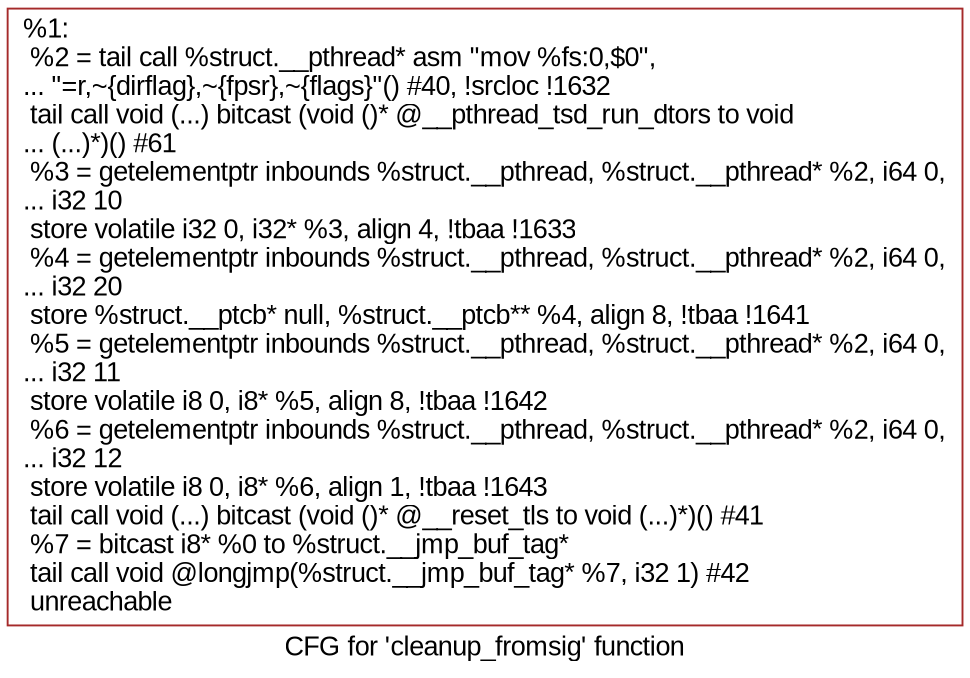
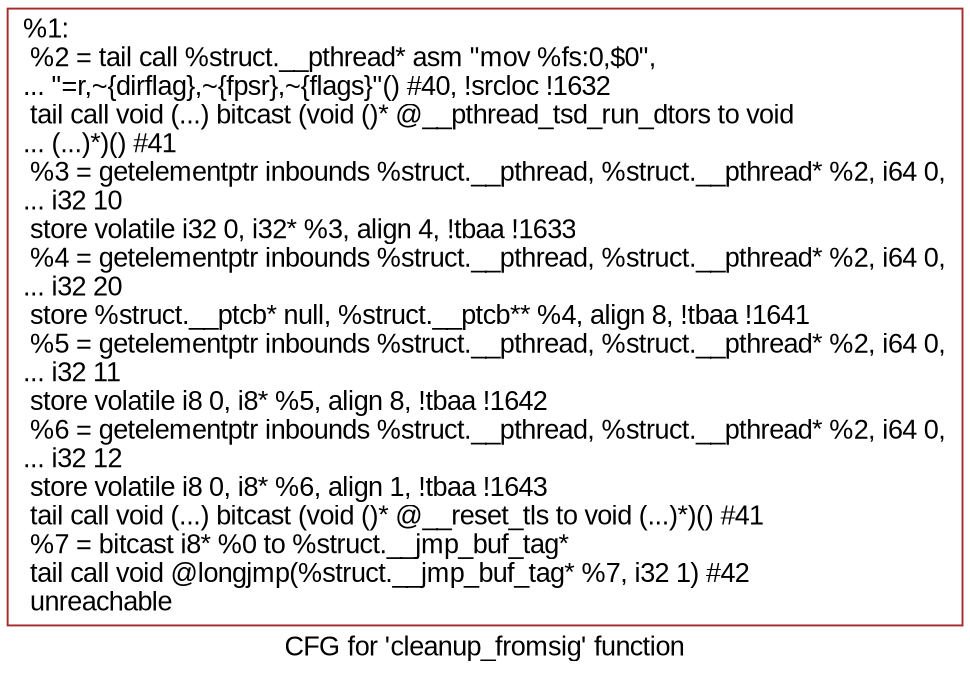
node "%1:": text "... (...)*)() #61" -> "... (...)*)() #41"
